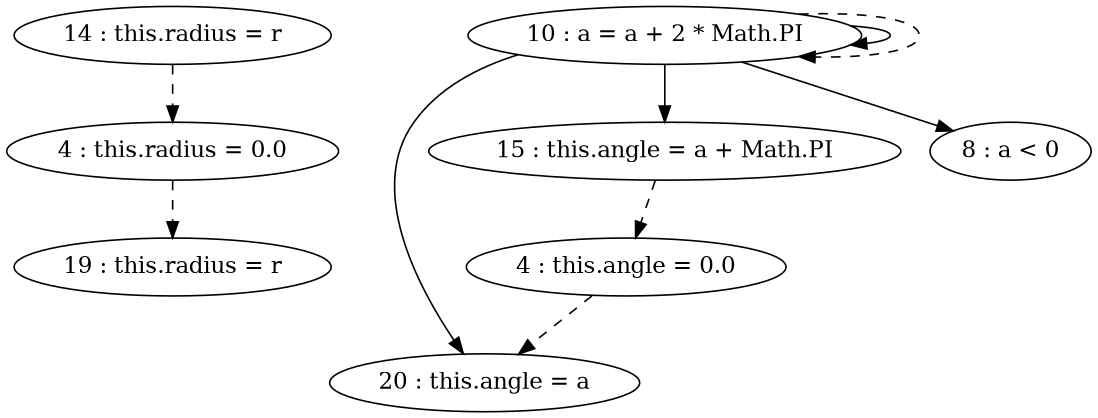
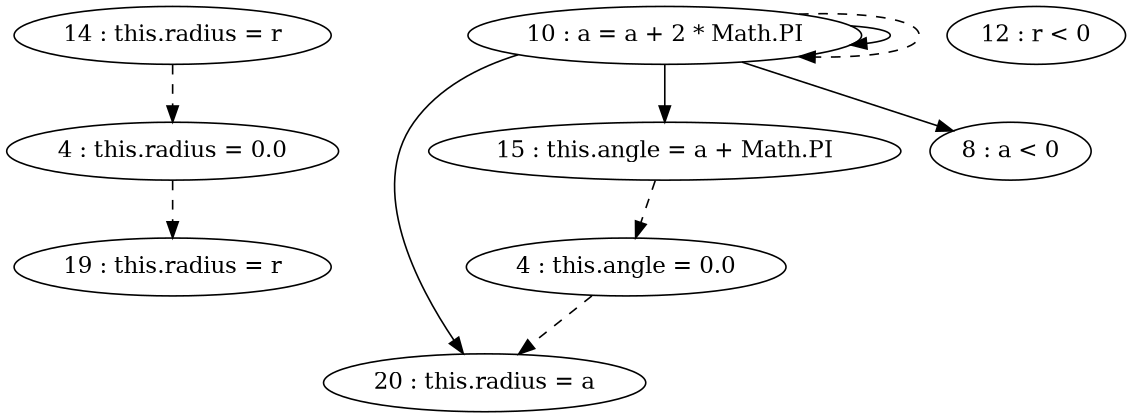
node "12 : r < 0": added
node "20 : this.angle = a": label "20 : this.angle = a" -> "20 : this.radius = a"
